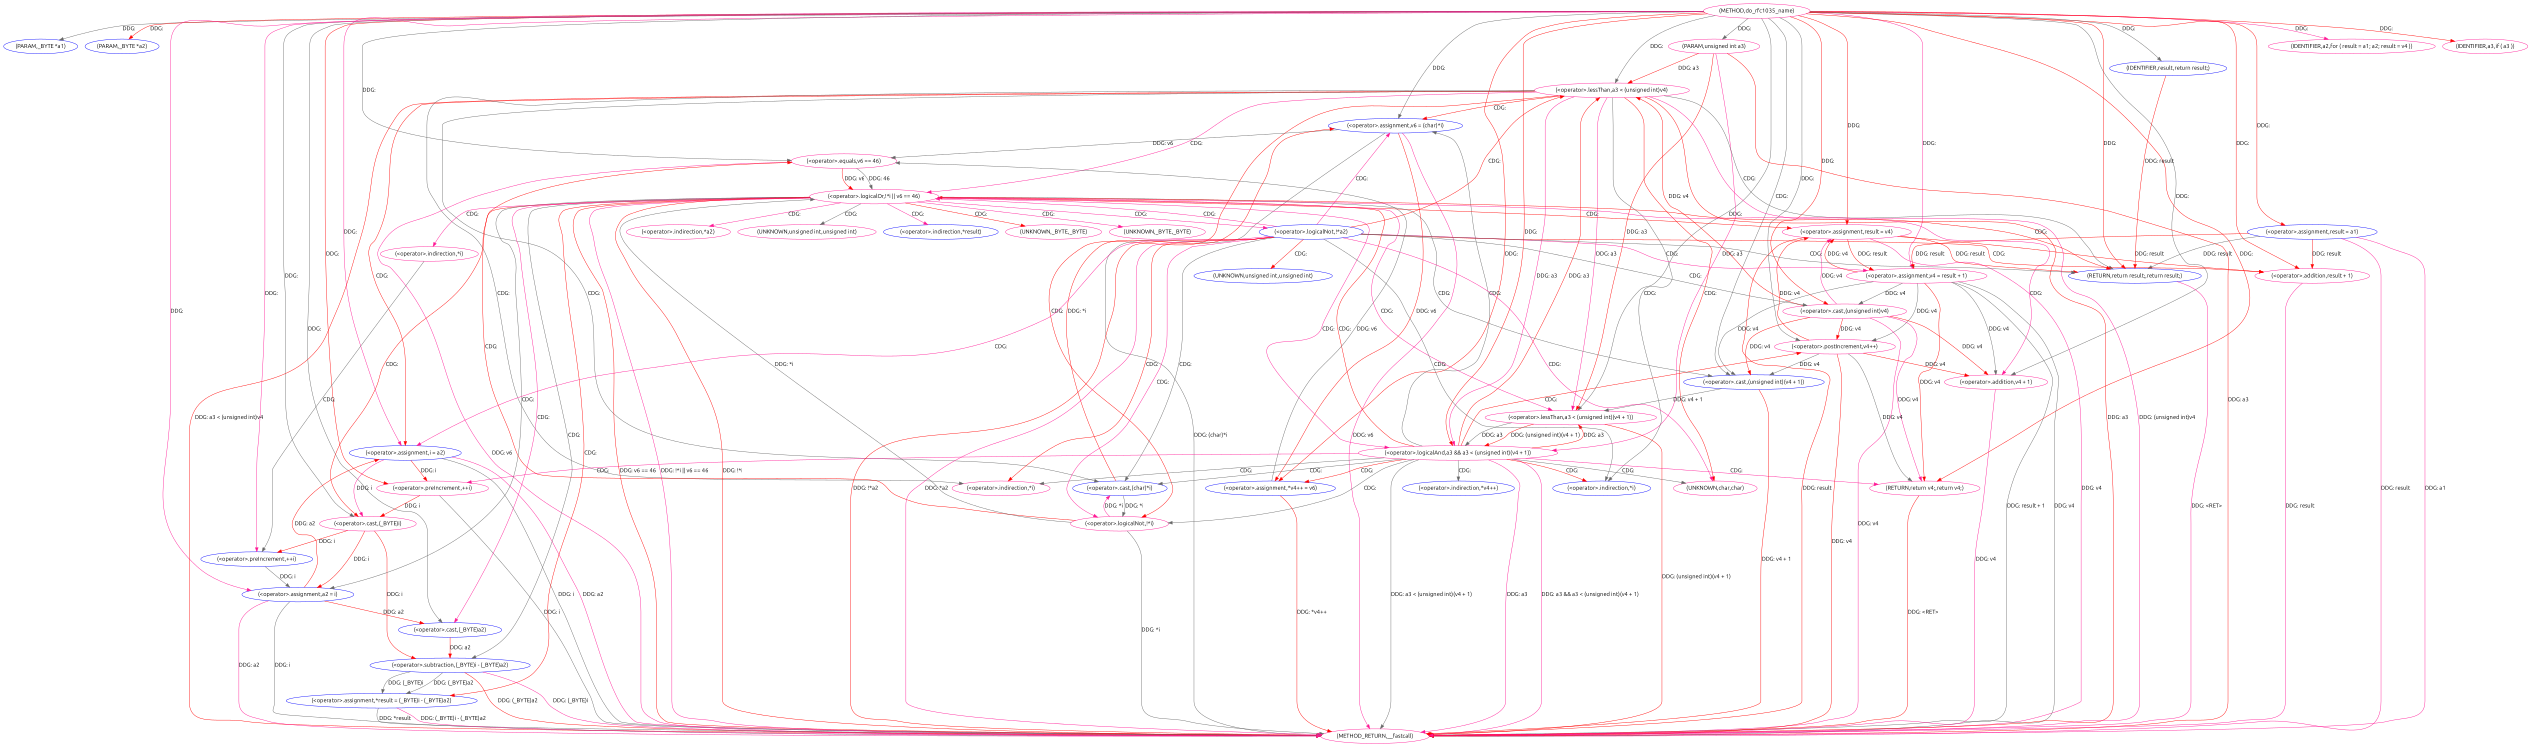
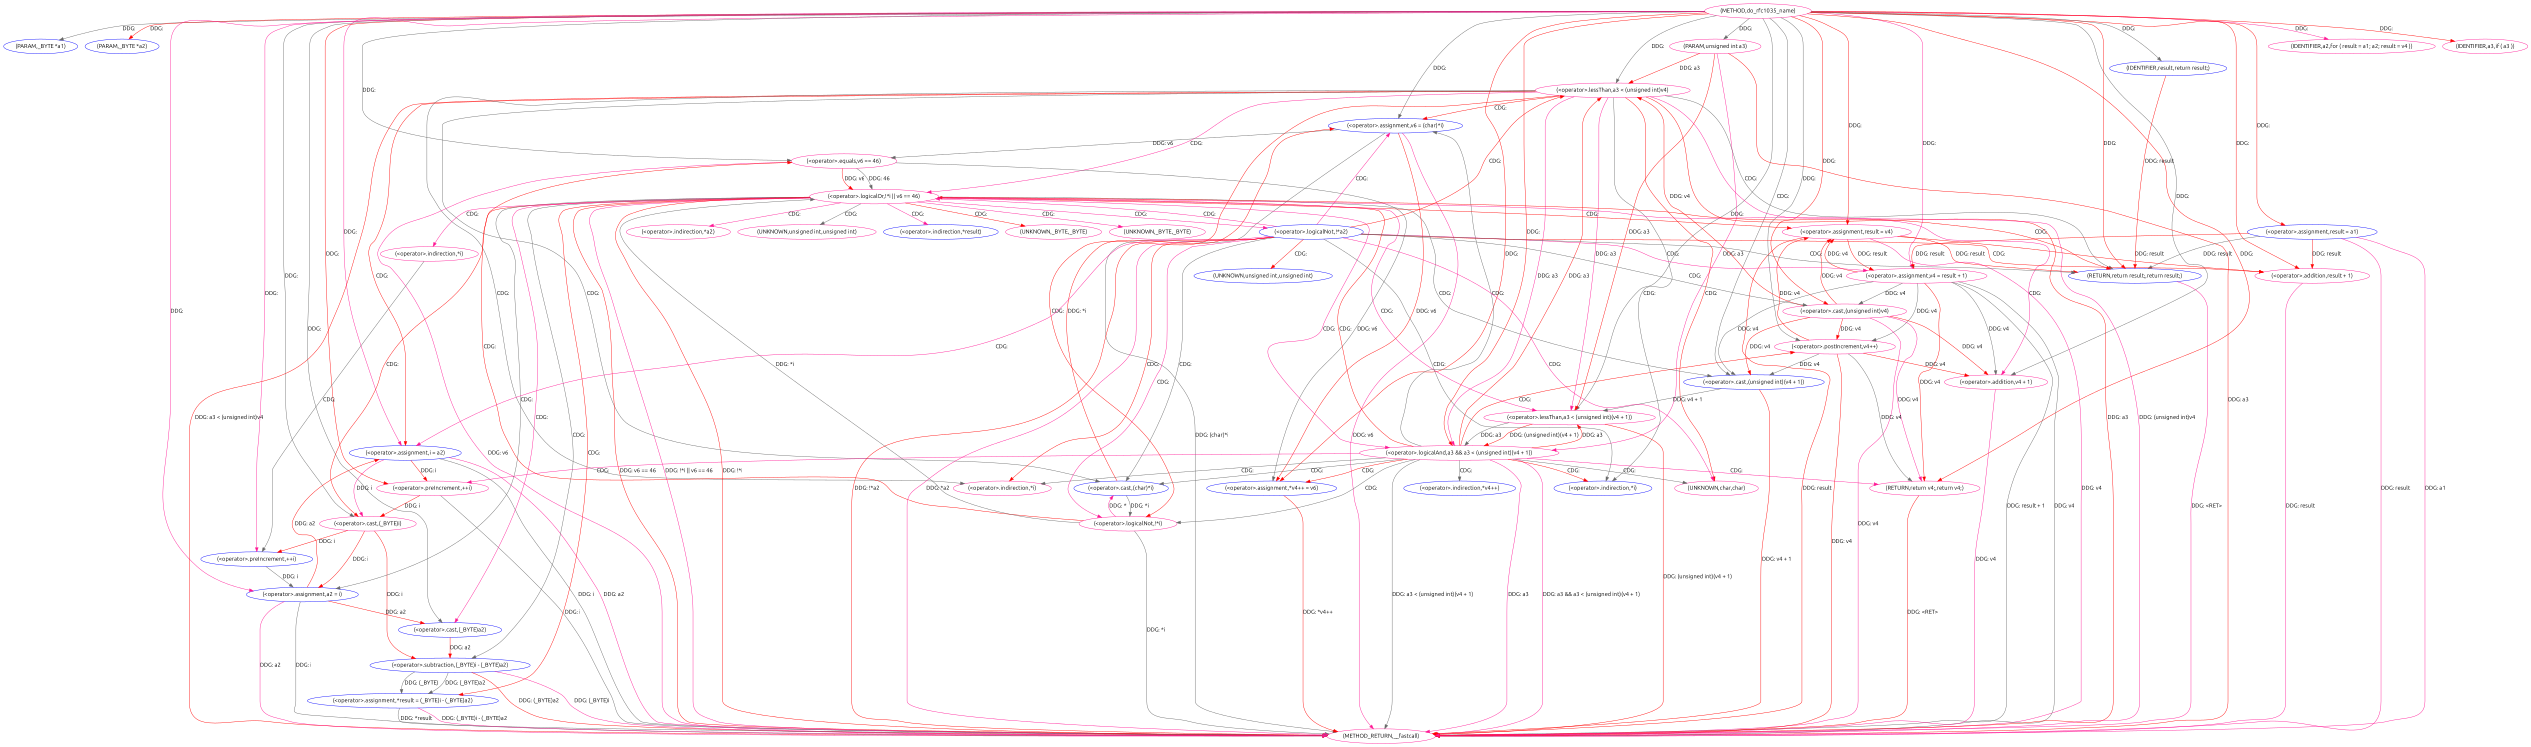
edge "(<operator>.assignment,*v4++ = v6)" -> "(<operator>.equals,v6 == 46)": reversed
edge "(<operator>.cast,(unsigned int)v4)" -> "(<operator>.assignment,result = v4)": color deeppink -> red
